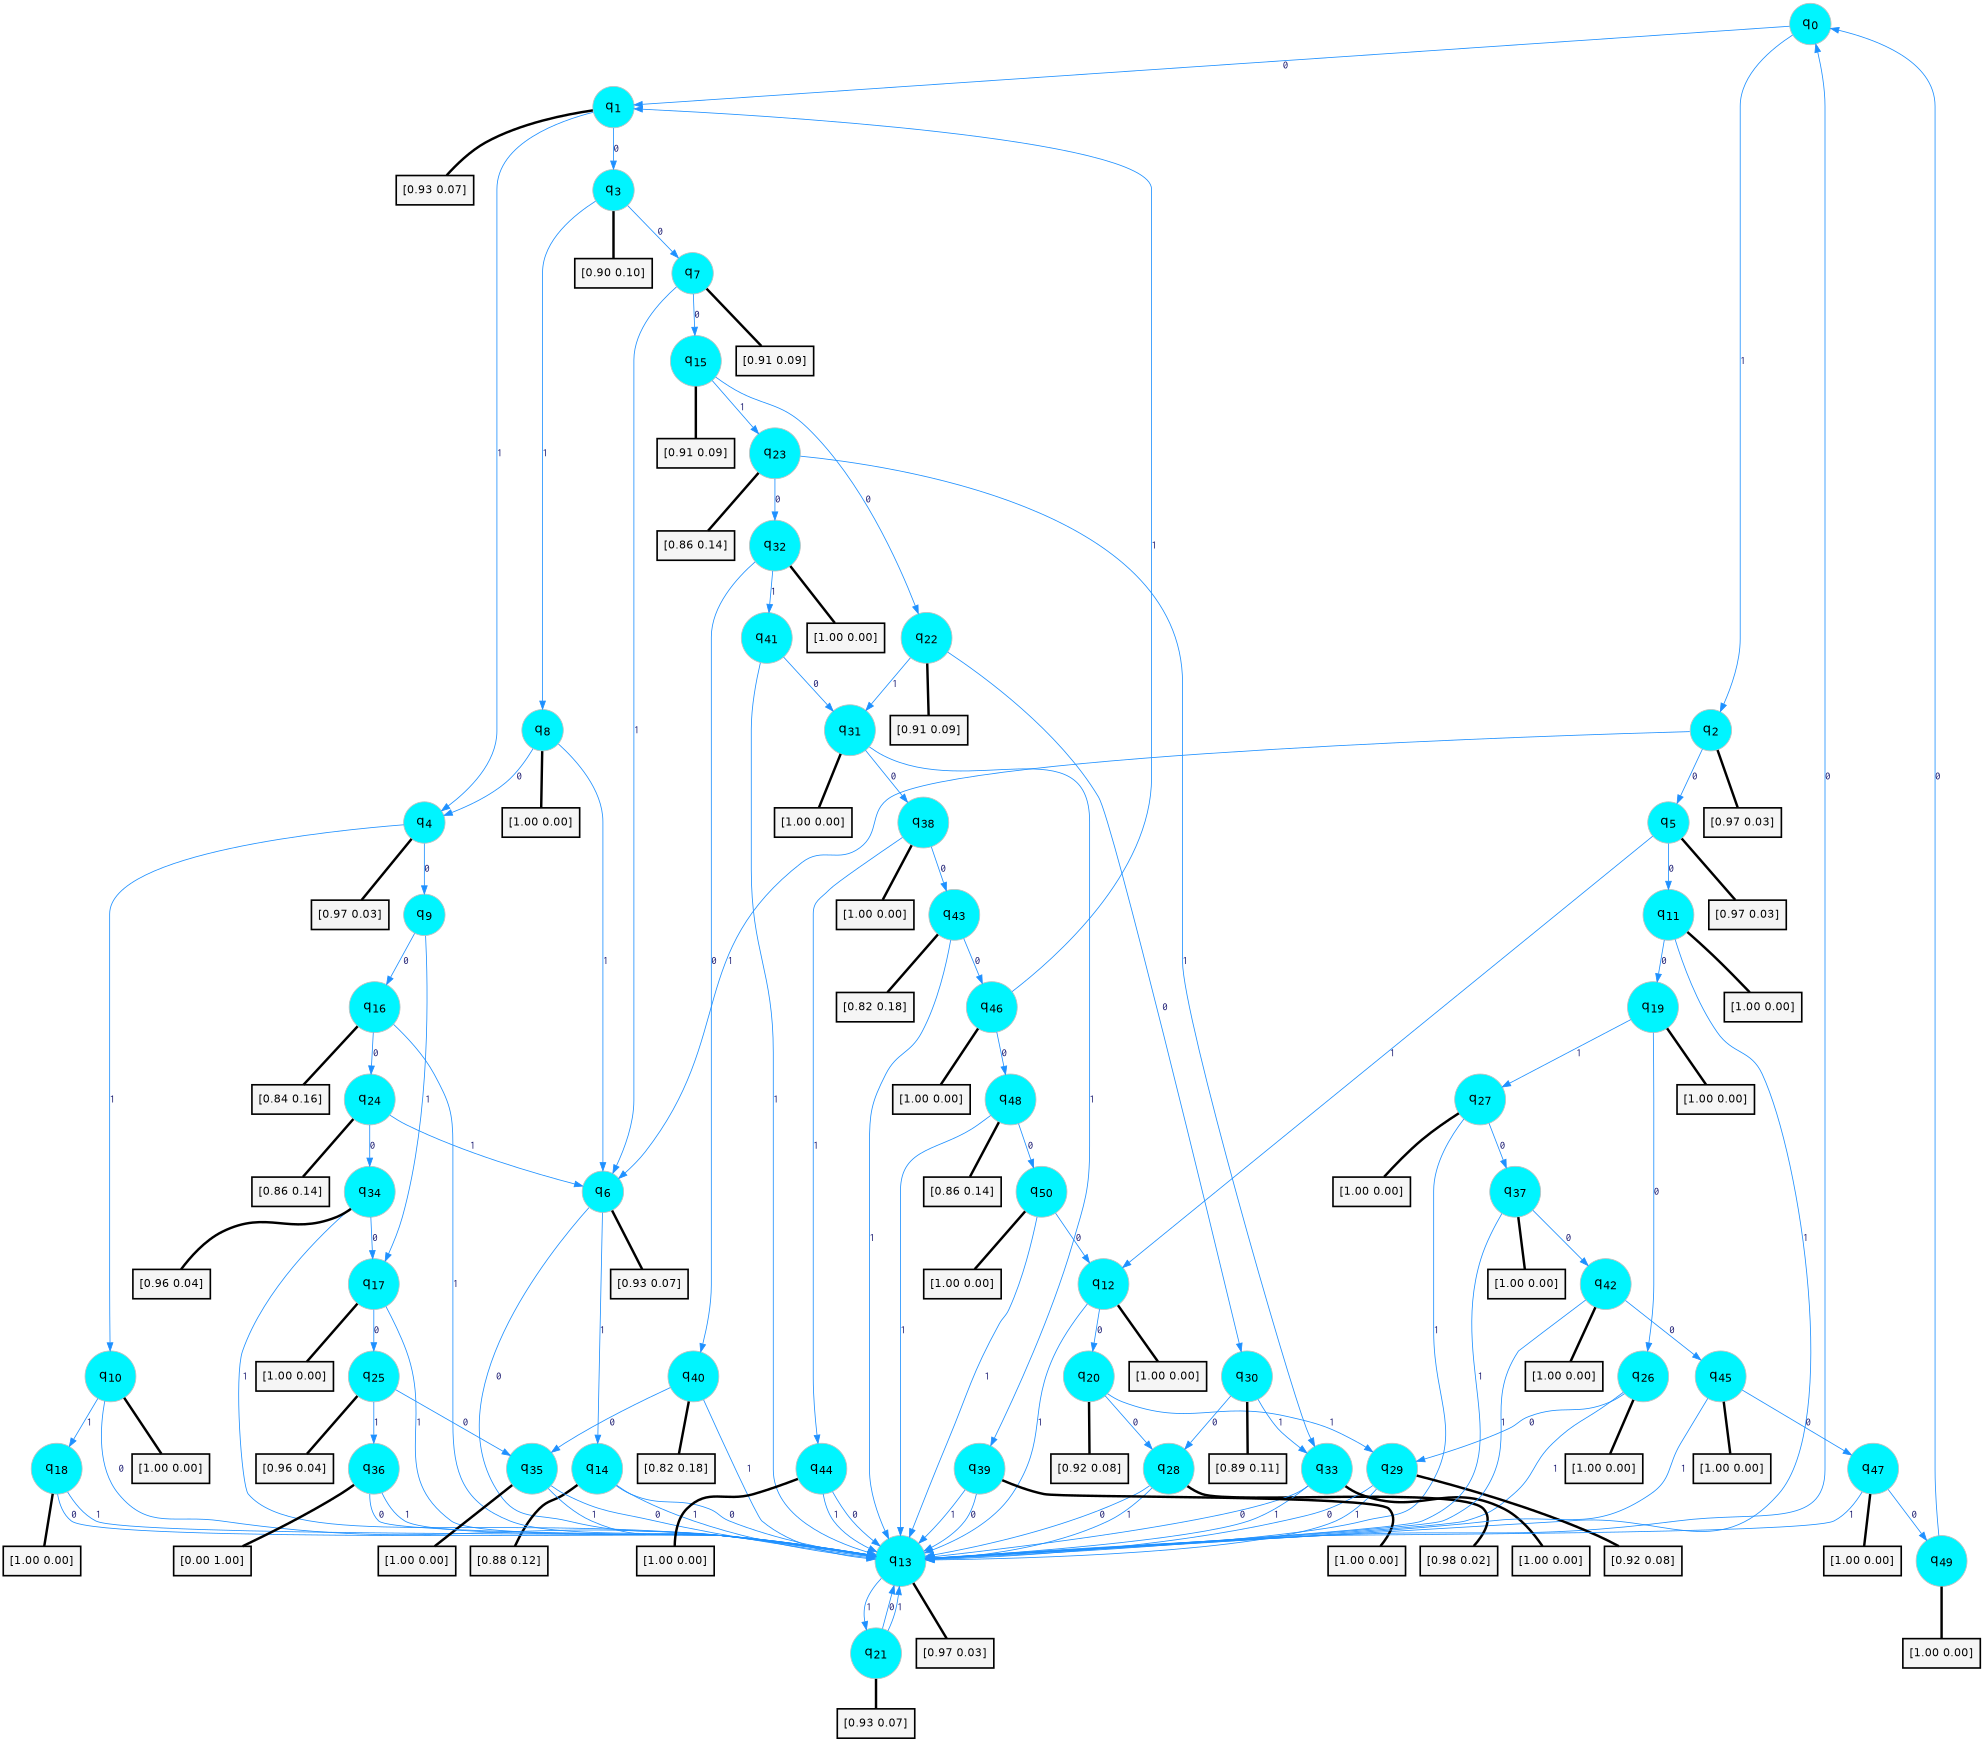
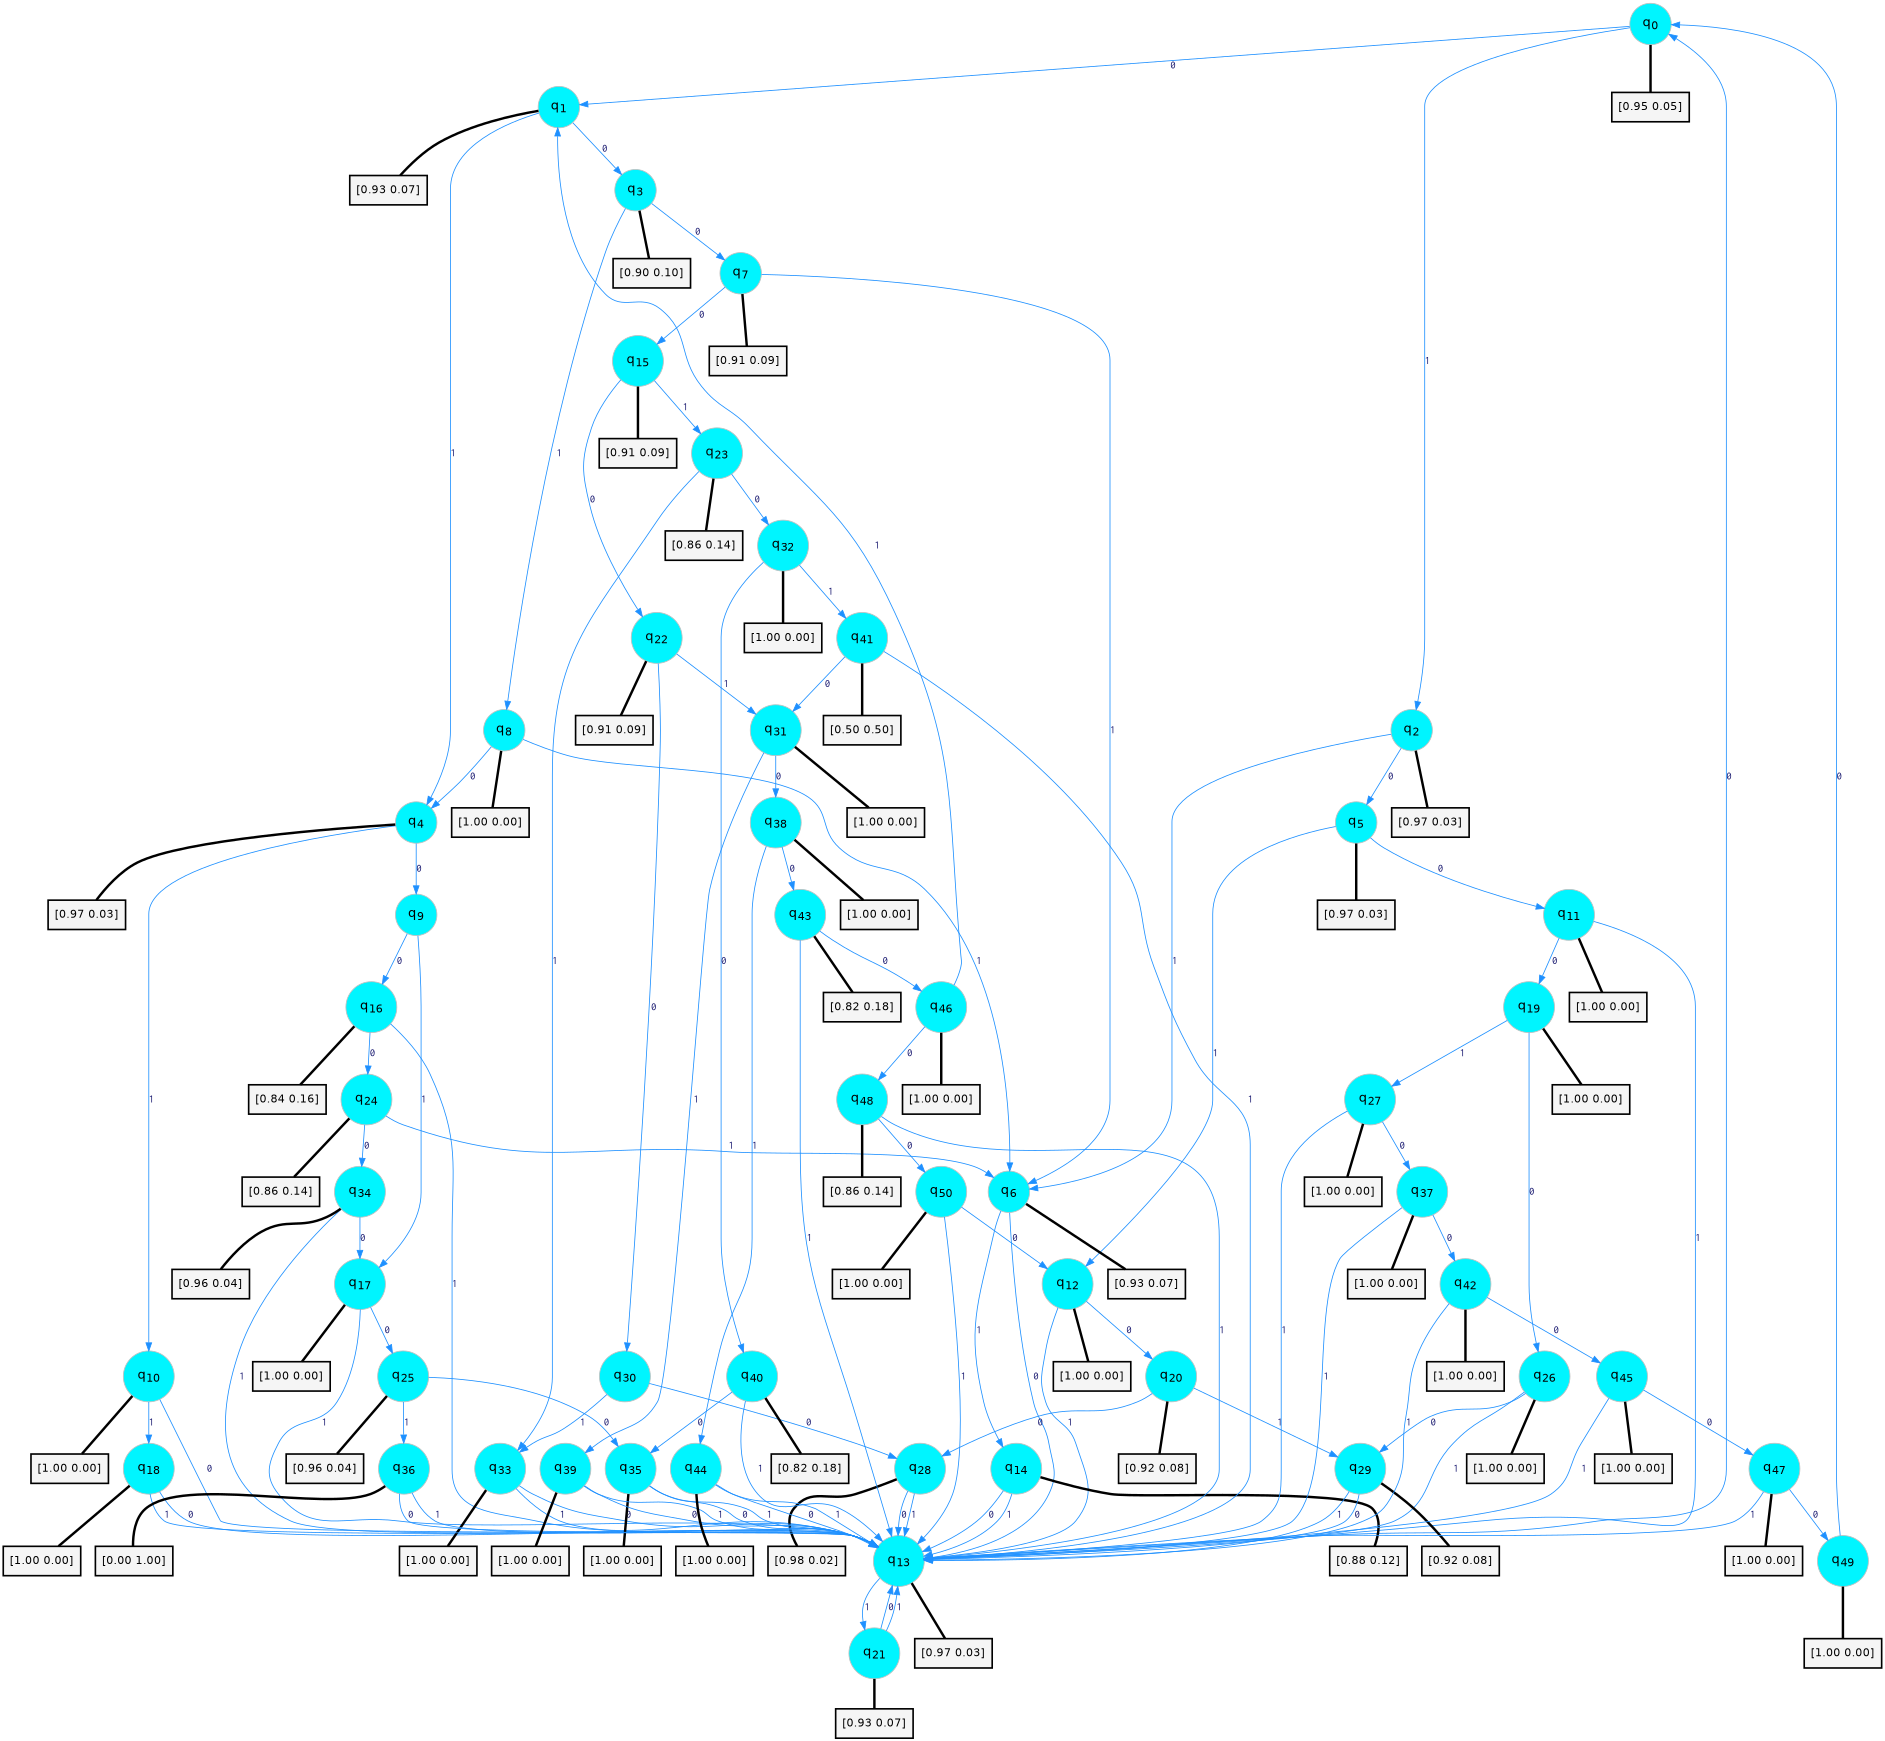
node "[0.95 0.05]": added
node "[0.50 0.50]": added
node "[0.89 0.11]": removed
